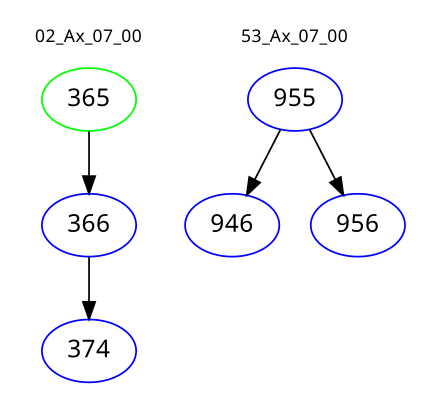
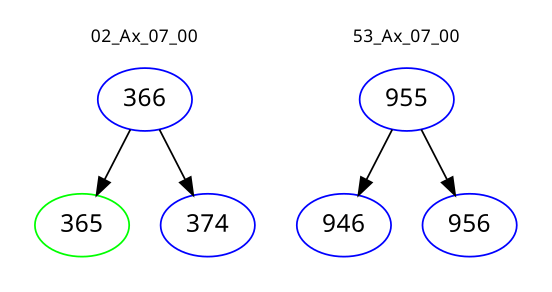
edge "365" -> "366": reversed
